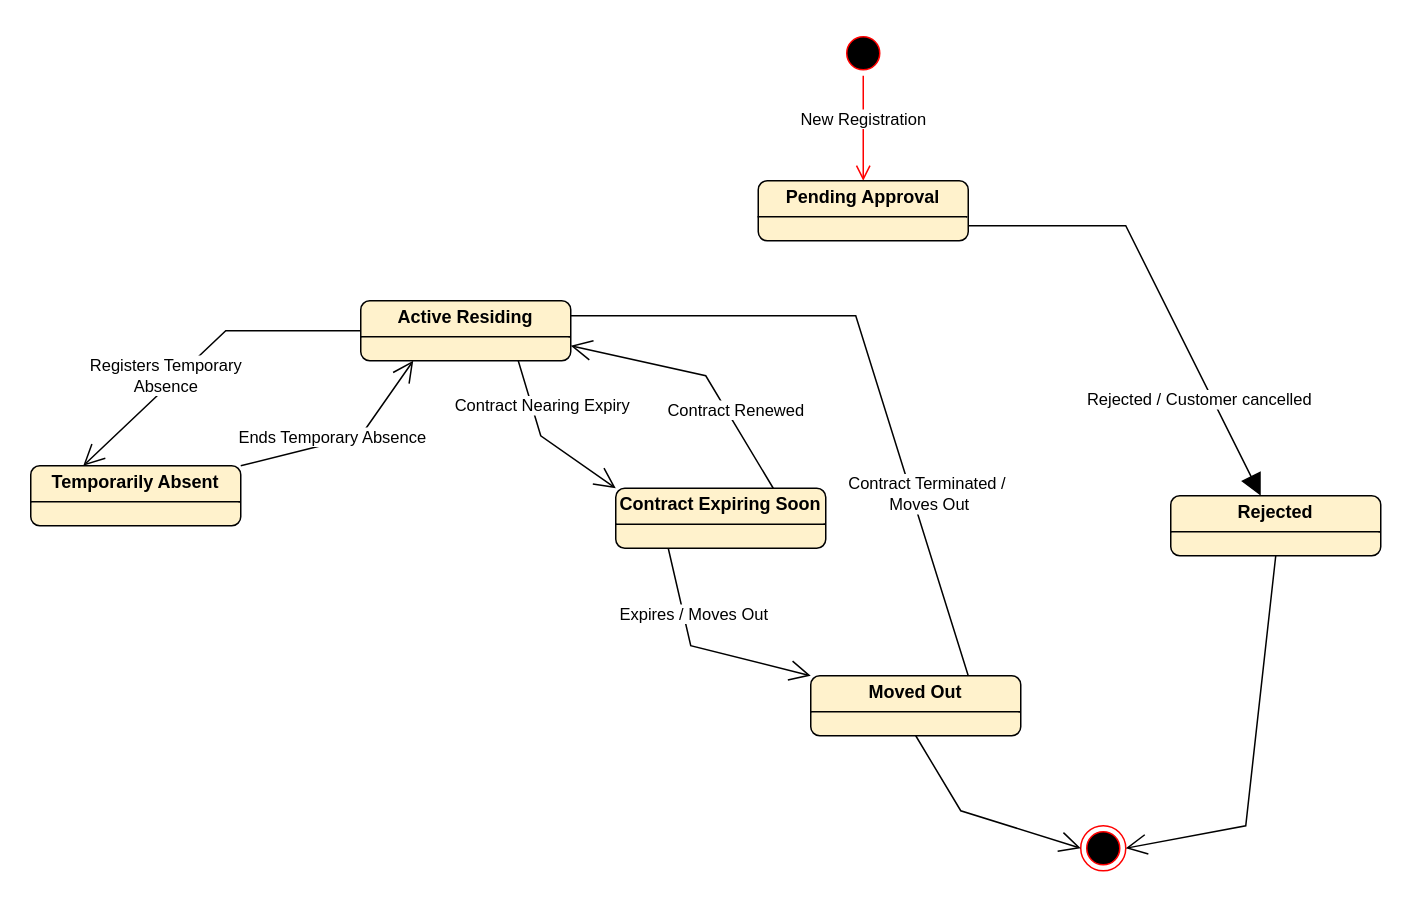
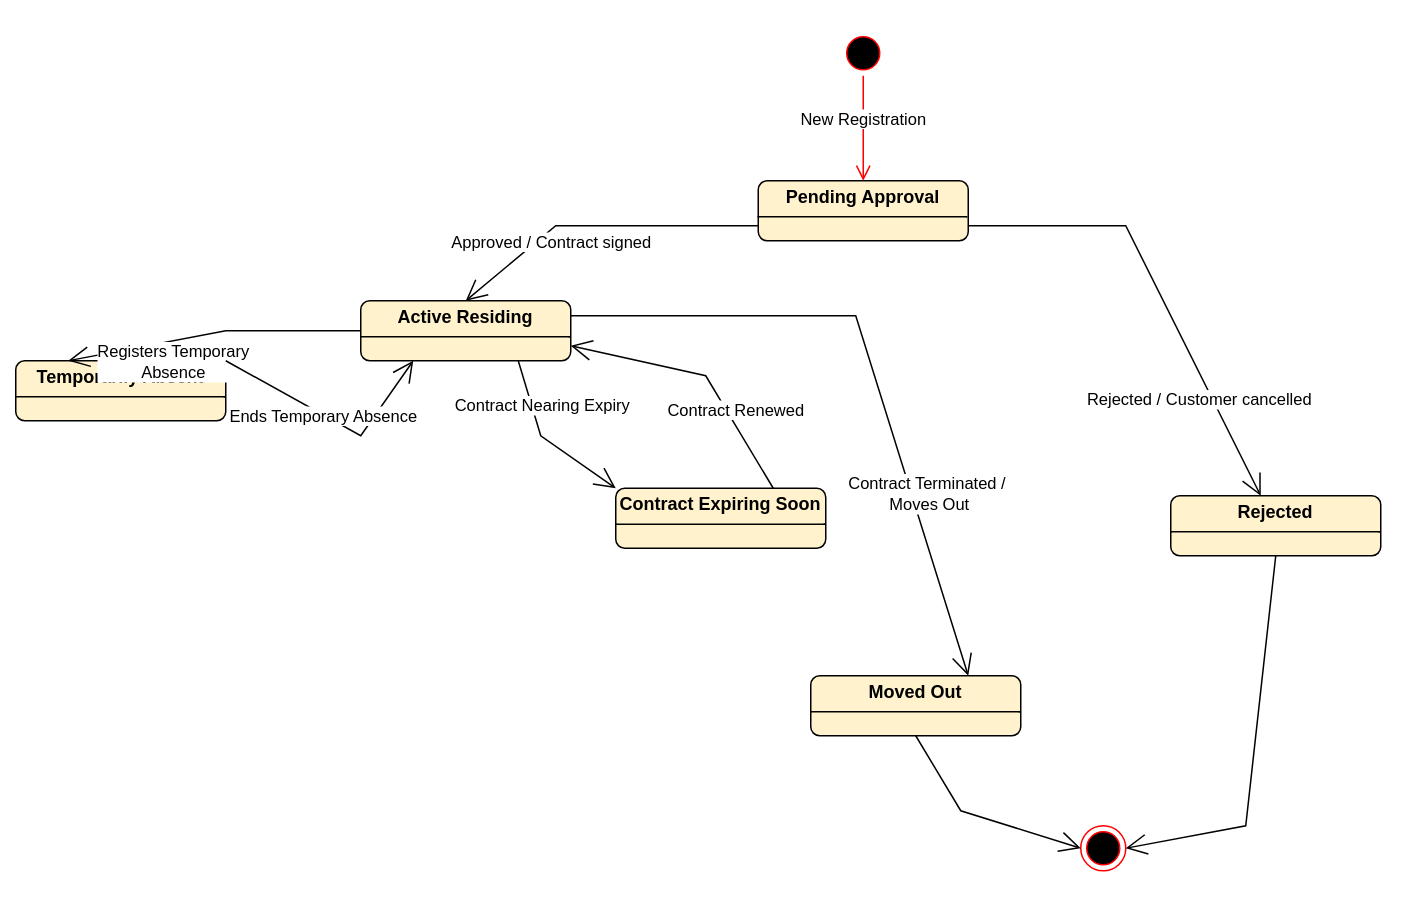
edge "Pending Approval" -> "Active Residing": added, label "Approved / Contract signed"
edge "Pending Approval" -> "Rejected": arrowhead block -> open
node "Temporarily Absent": moved (136, 496) -> (121, 391)
edge "Contract Expiring Soon" -> "Moved Out": removed, label "Expires / Moves Out"
edge "Active Residing" -- "Moved Out": arrowhead none -> open
